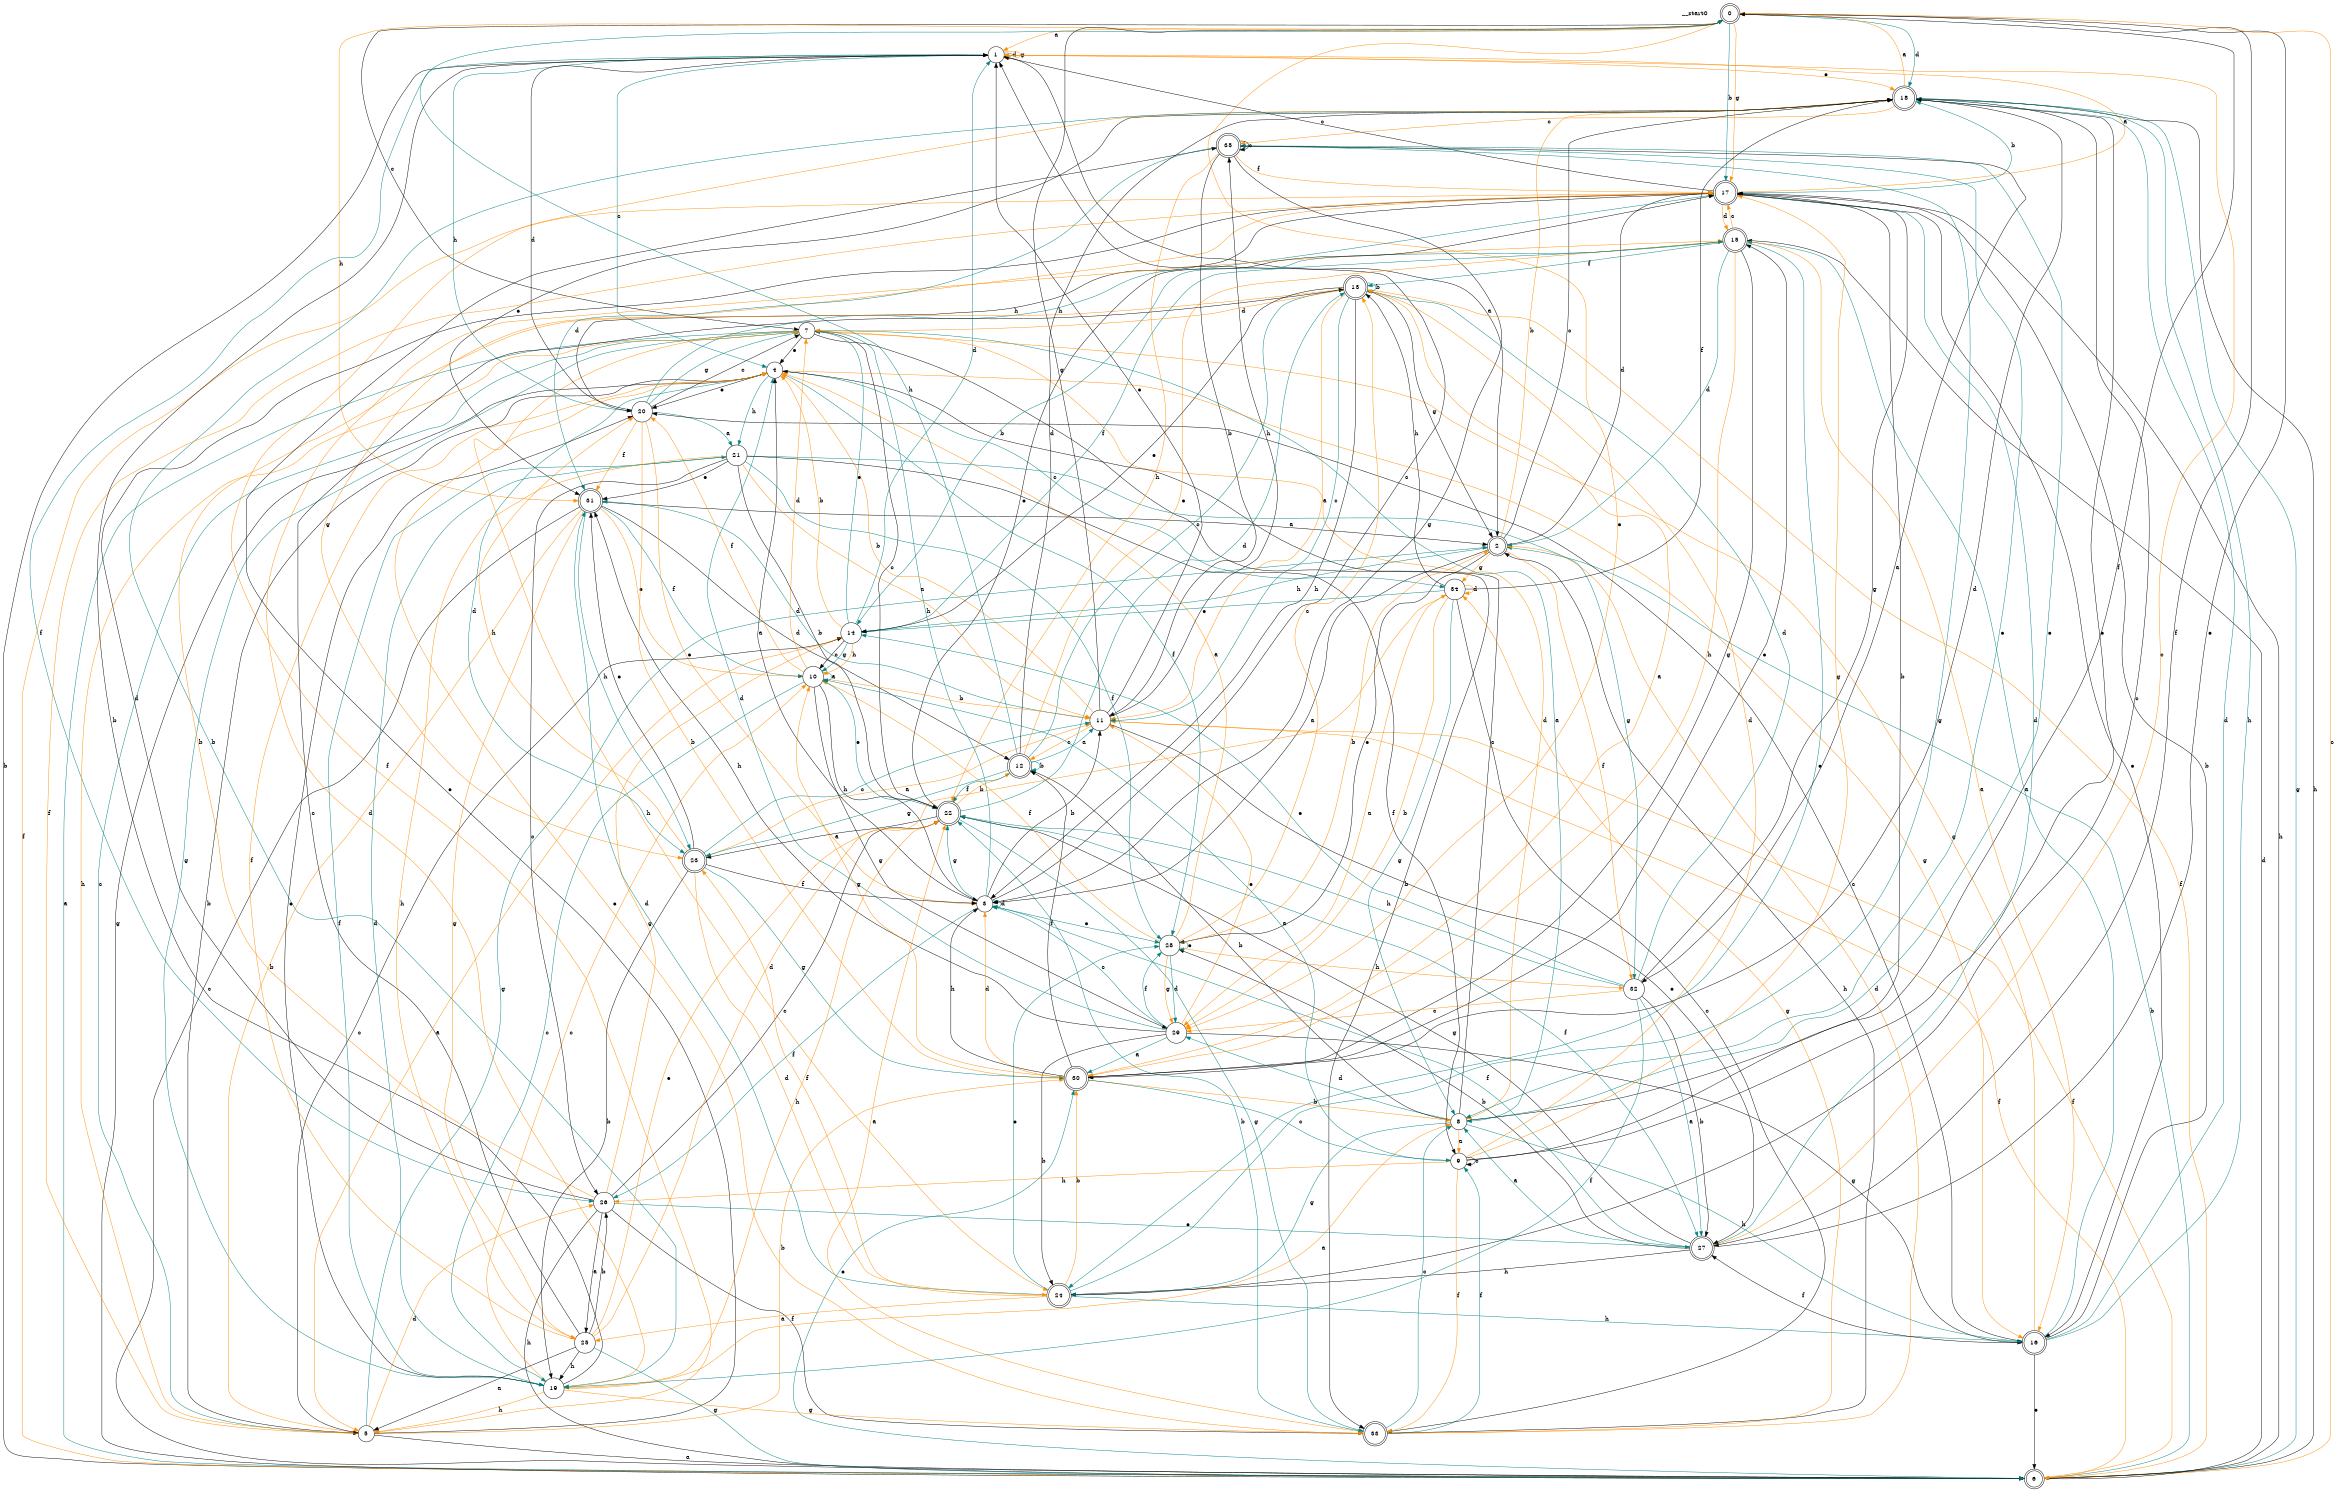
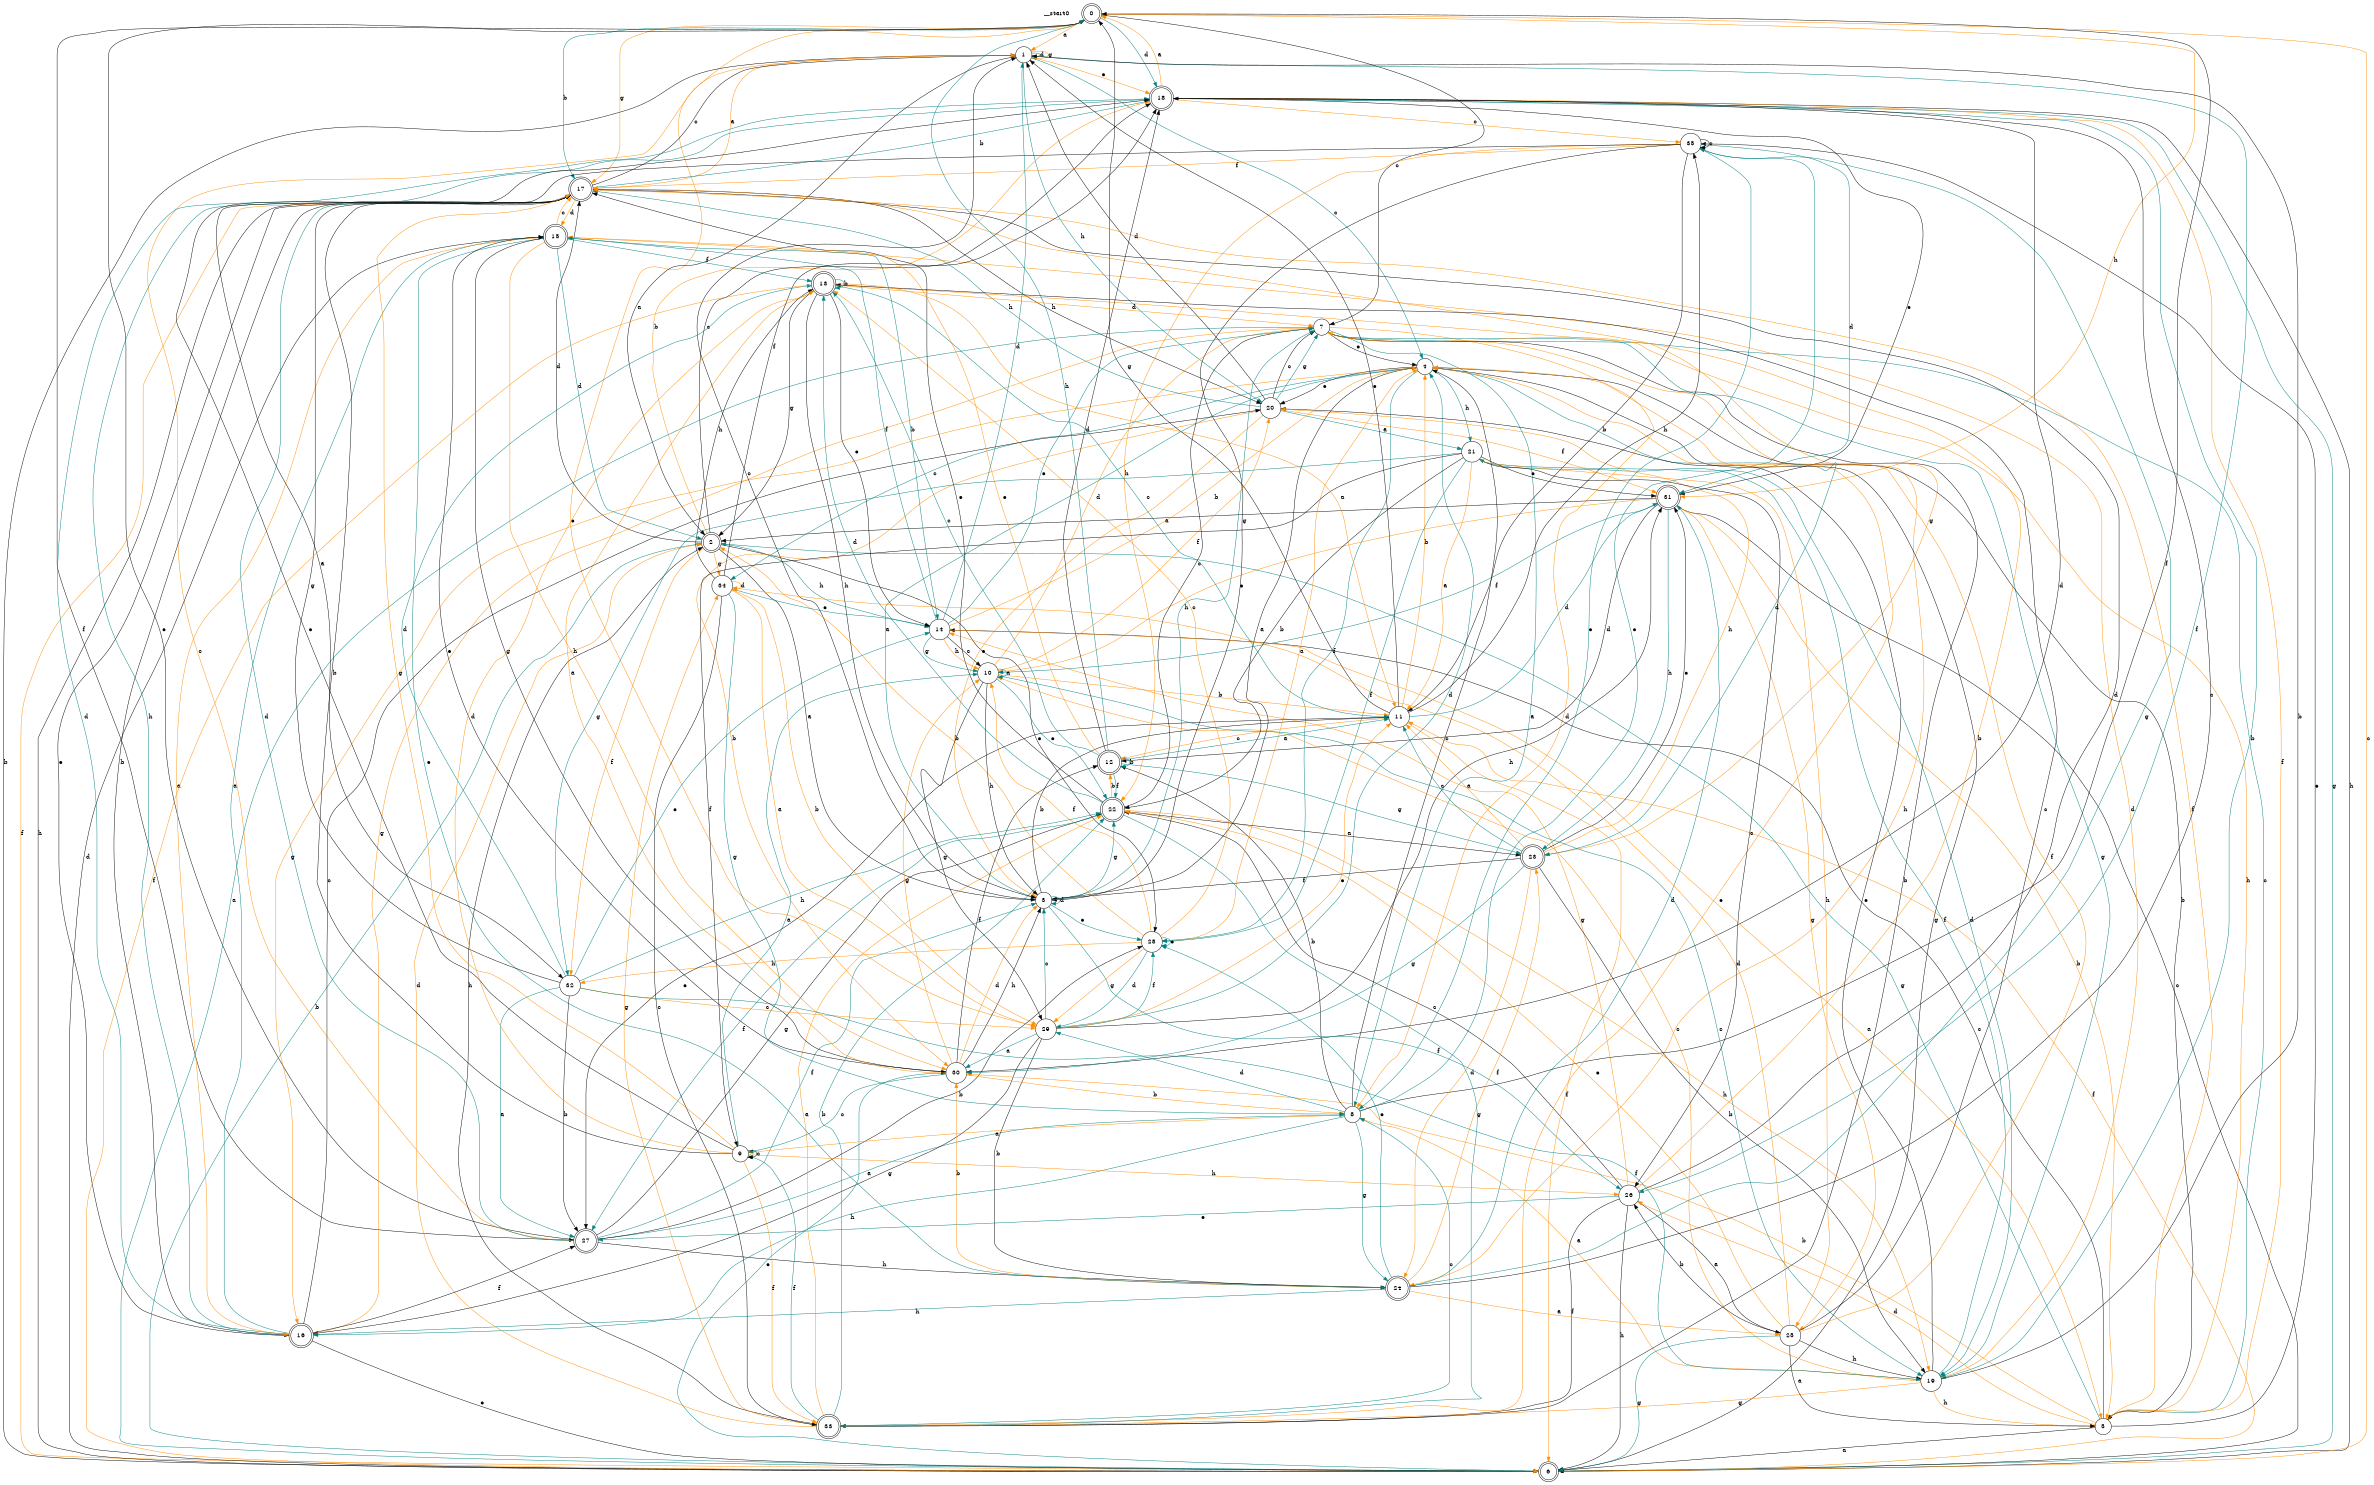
node "35": shape doublecircle -> circle
edge "4" -> "3": added, label "a"
node "30": shape doublecircle -> circle
